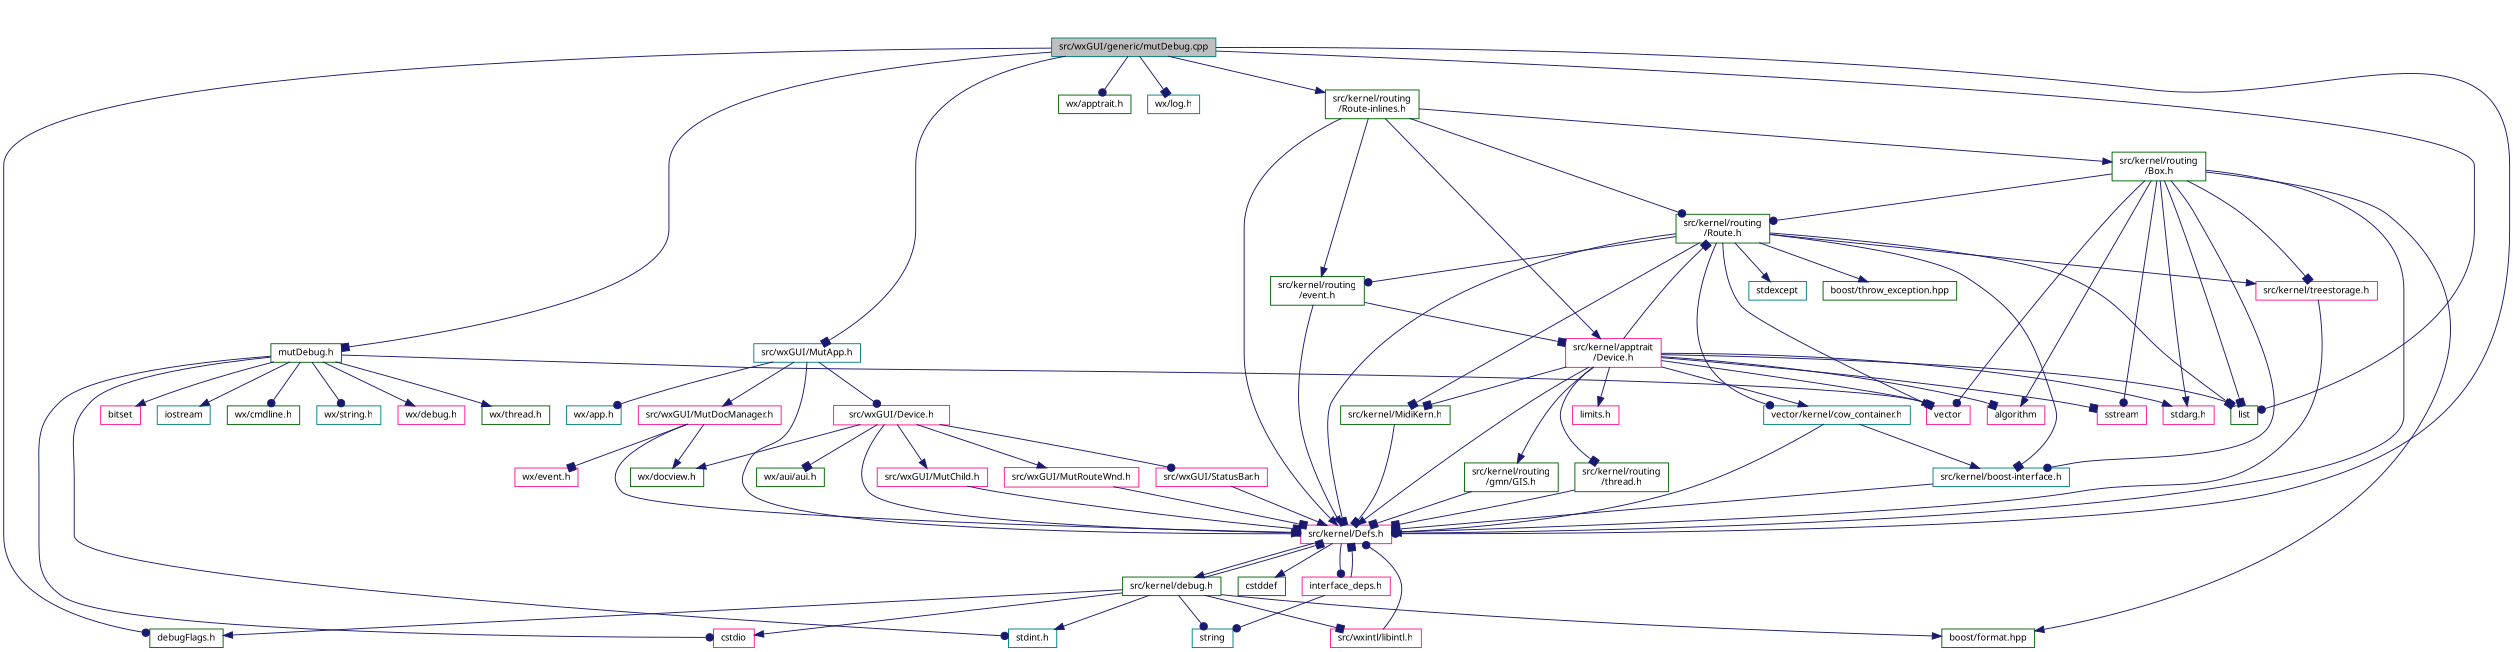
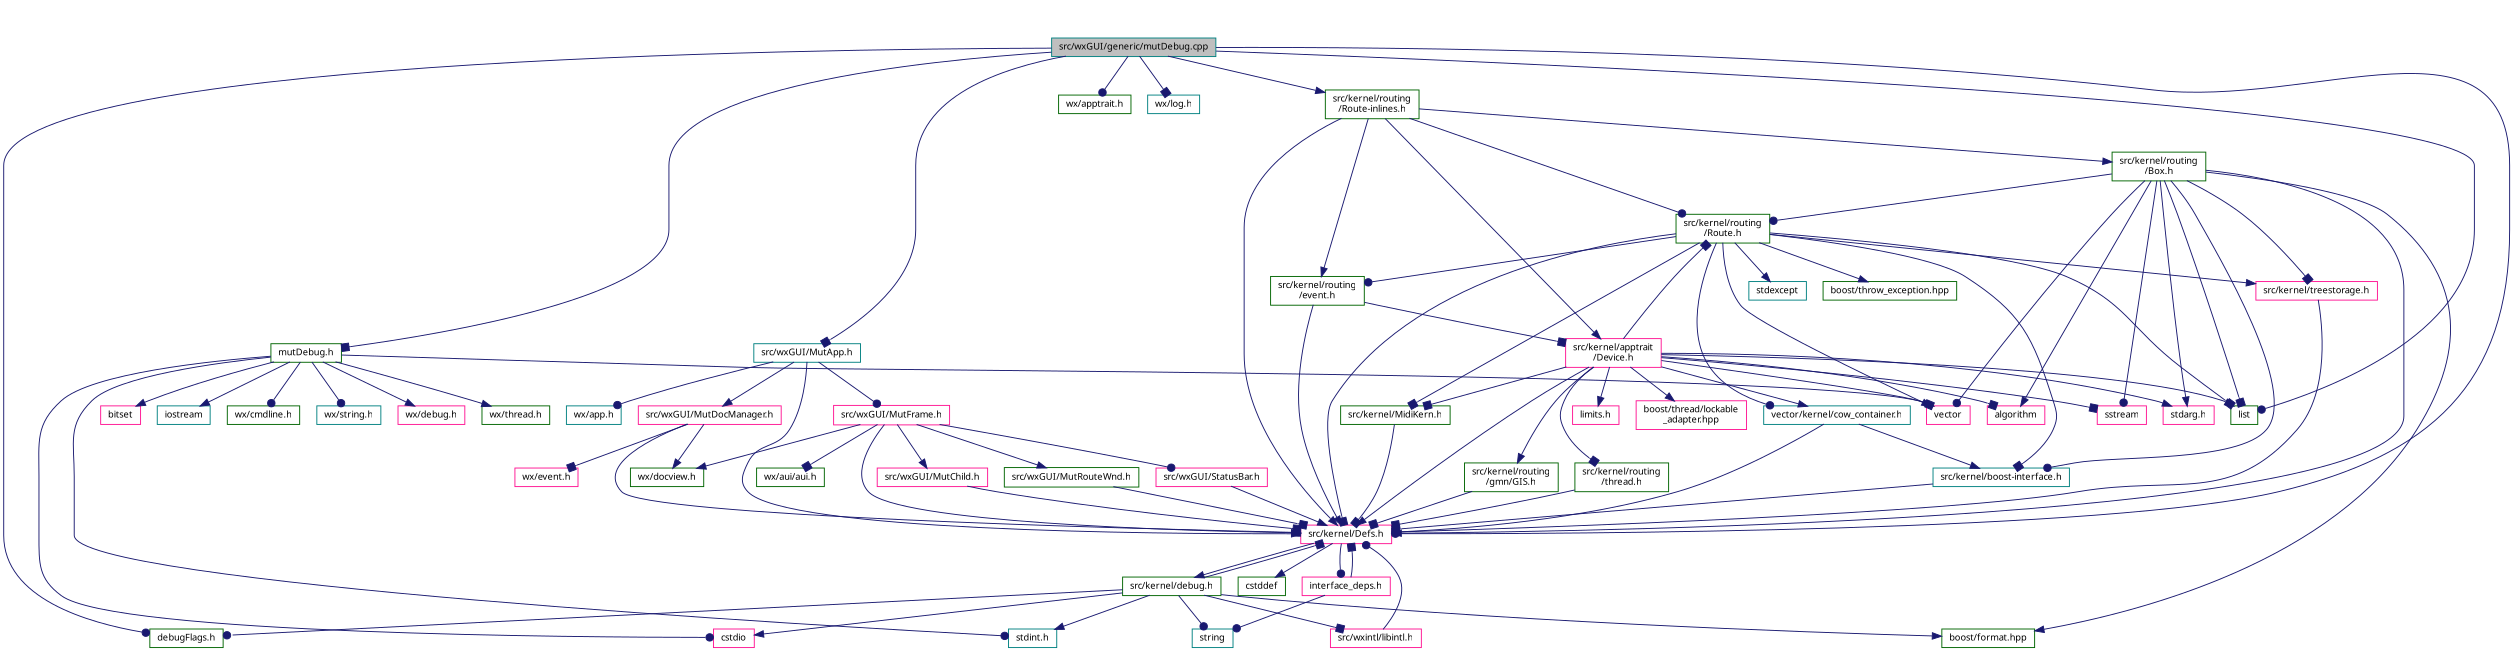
node "src/wxGUI/Device.h": label "src/wxGUI/Device.h" -> "src/wxGUI/MutFrame.h"
node "boost/thread/lockable _adapter.hpp": added
node "src/wxGUI/MutRouteWnd.h": color deeppink -> darkgreen
edge "src/kernel/debug.h" -> "debugFlags.h": arrowhead normal -> dot
